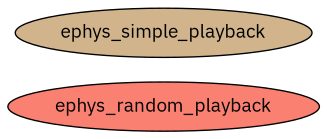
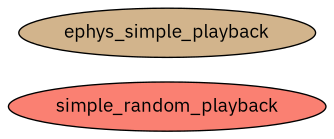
node "ephys_random_playback": label "ephys_random_playback" -> "simple_random_playback"
